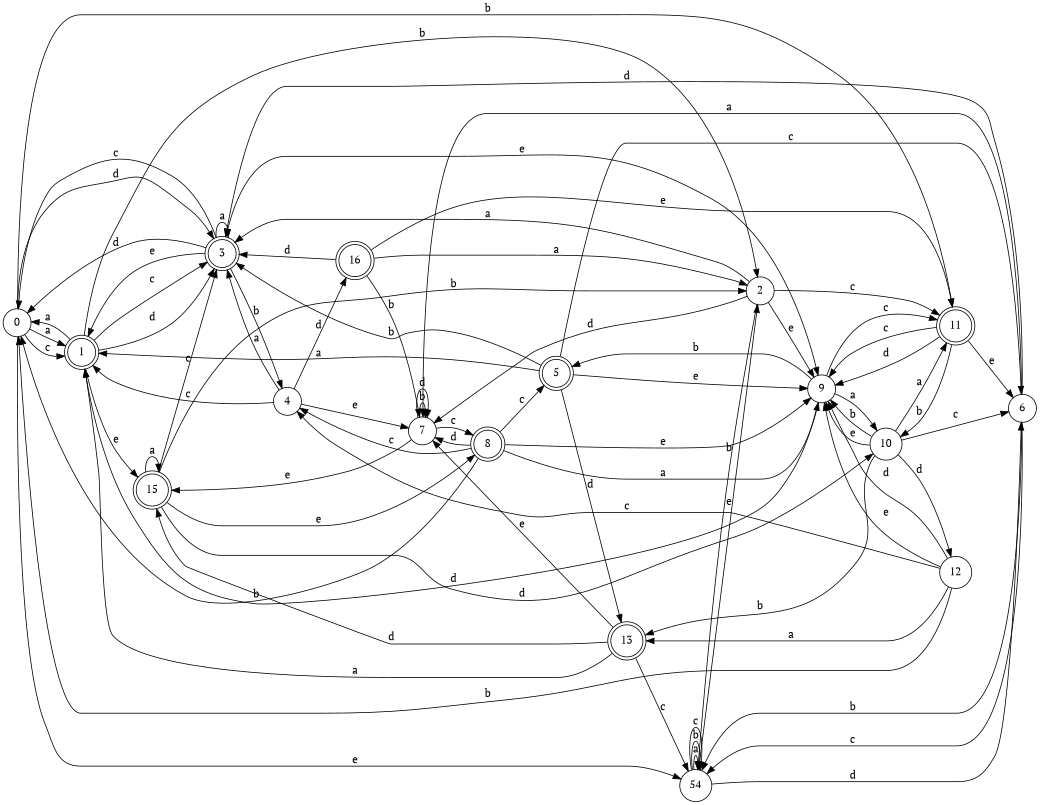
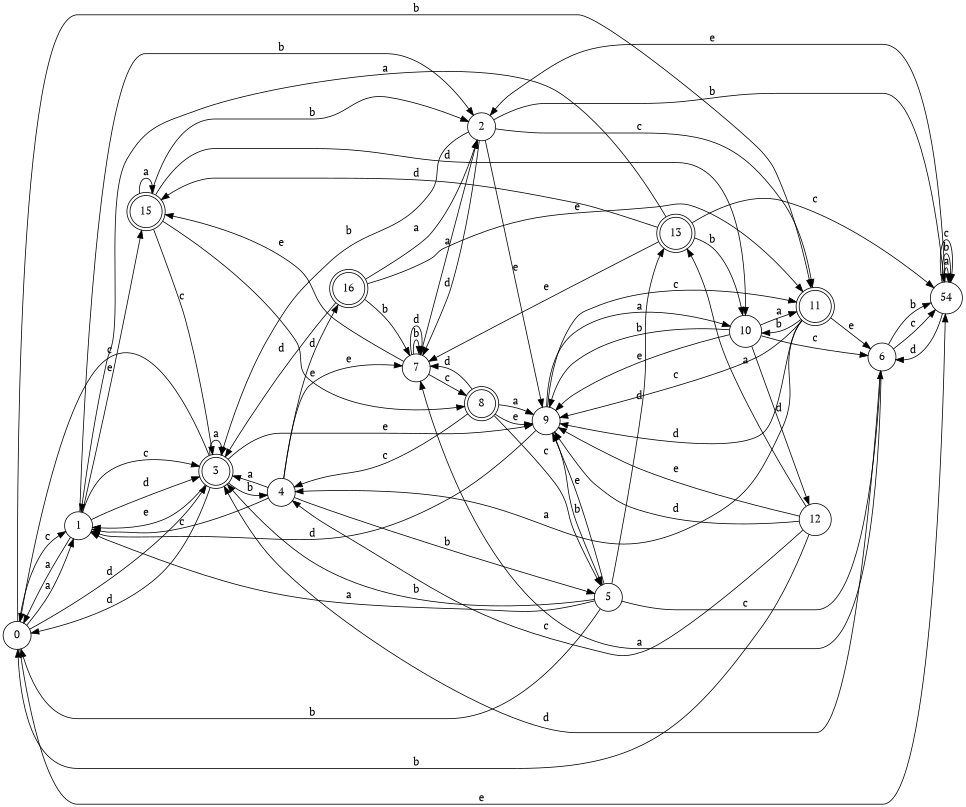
edge "2" -> "3": label "a" -> "b"
edge "7" -> "2": added, label "a"
node "1": shape doublecircle -> circle
node "5": shape doublecircle -> circle
edge "11" -> "4": added, label "a"
edge "4" -> "5": added, label "b"
edge "10" -> "13": reversed
edge "8" -> "0": now "5" -> "0"
